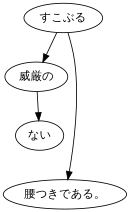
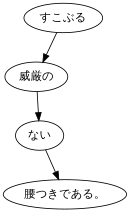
edge "すこぶる" -> "腰つきである。": now "ない" -> "腰つきである。"
